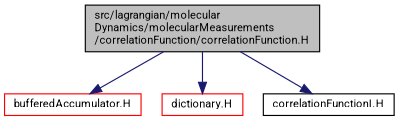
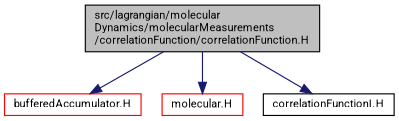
node "dictionary.H": label "dictionary.H" -> "molecular.H"
